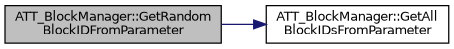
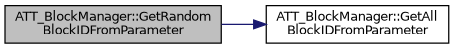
node "ATT_BlockManager::GetAll BlockIDsFromParameter": label "ATT_BlockManager::GetAll BlockIDsFromParameter" -> "ATT_BlockManager::GetAll BlockIDFromParameter"
